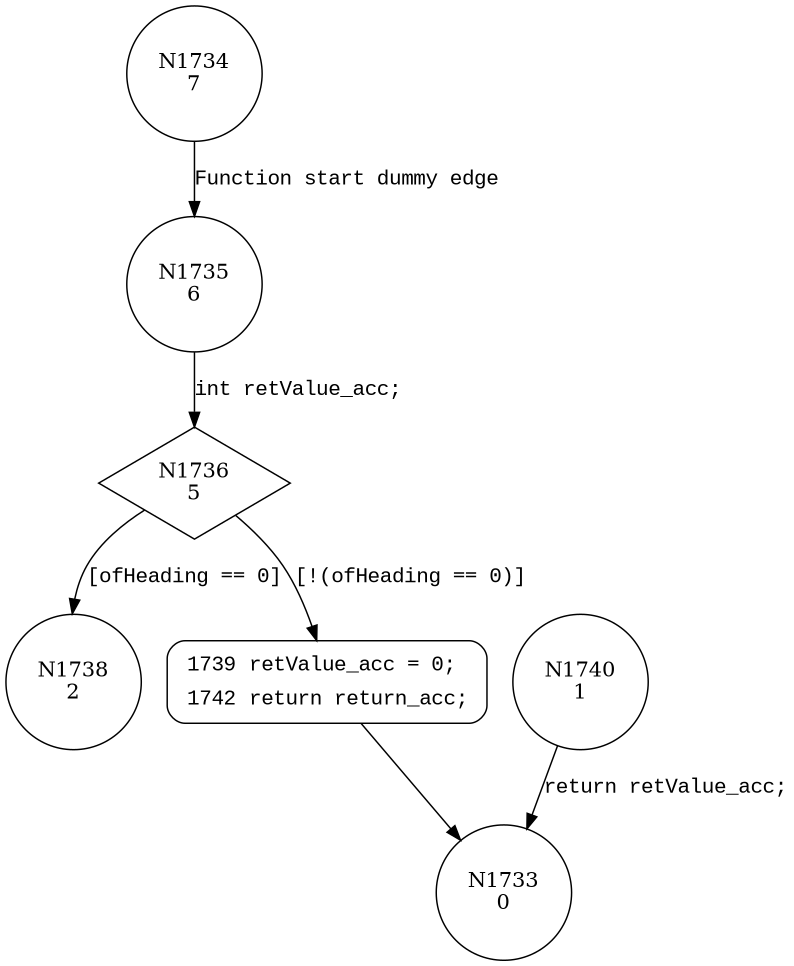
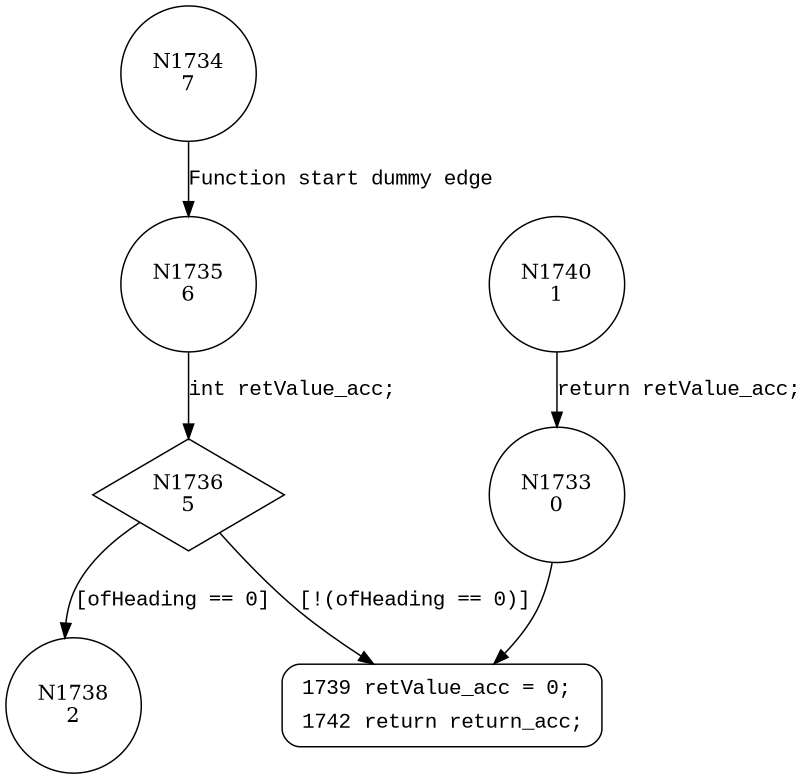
edge "1739" -> "N1733 0": reversed
